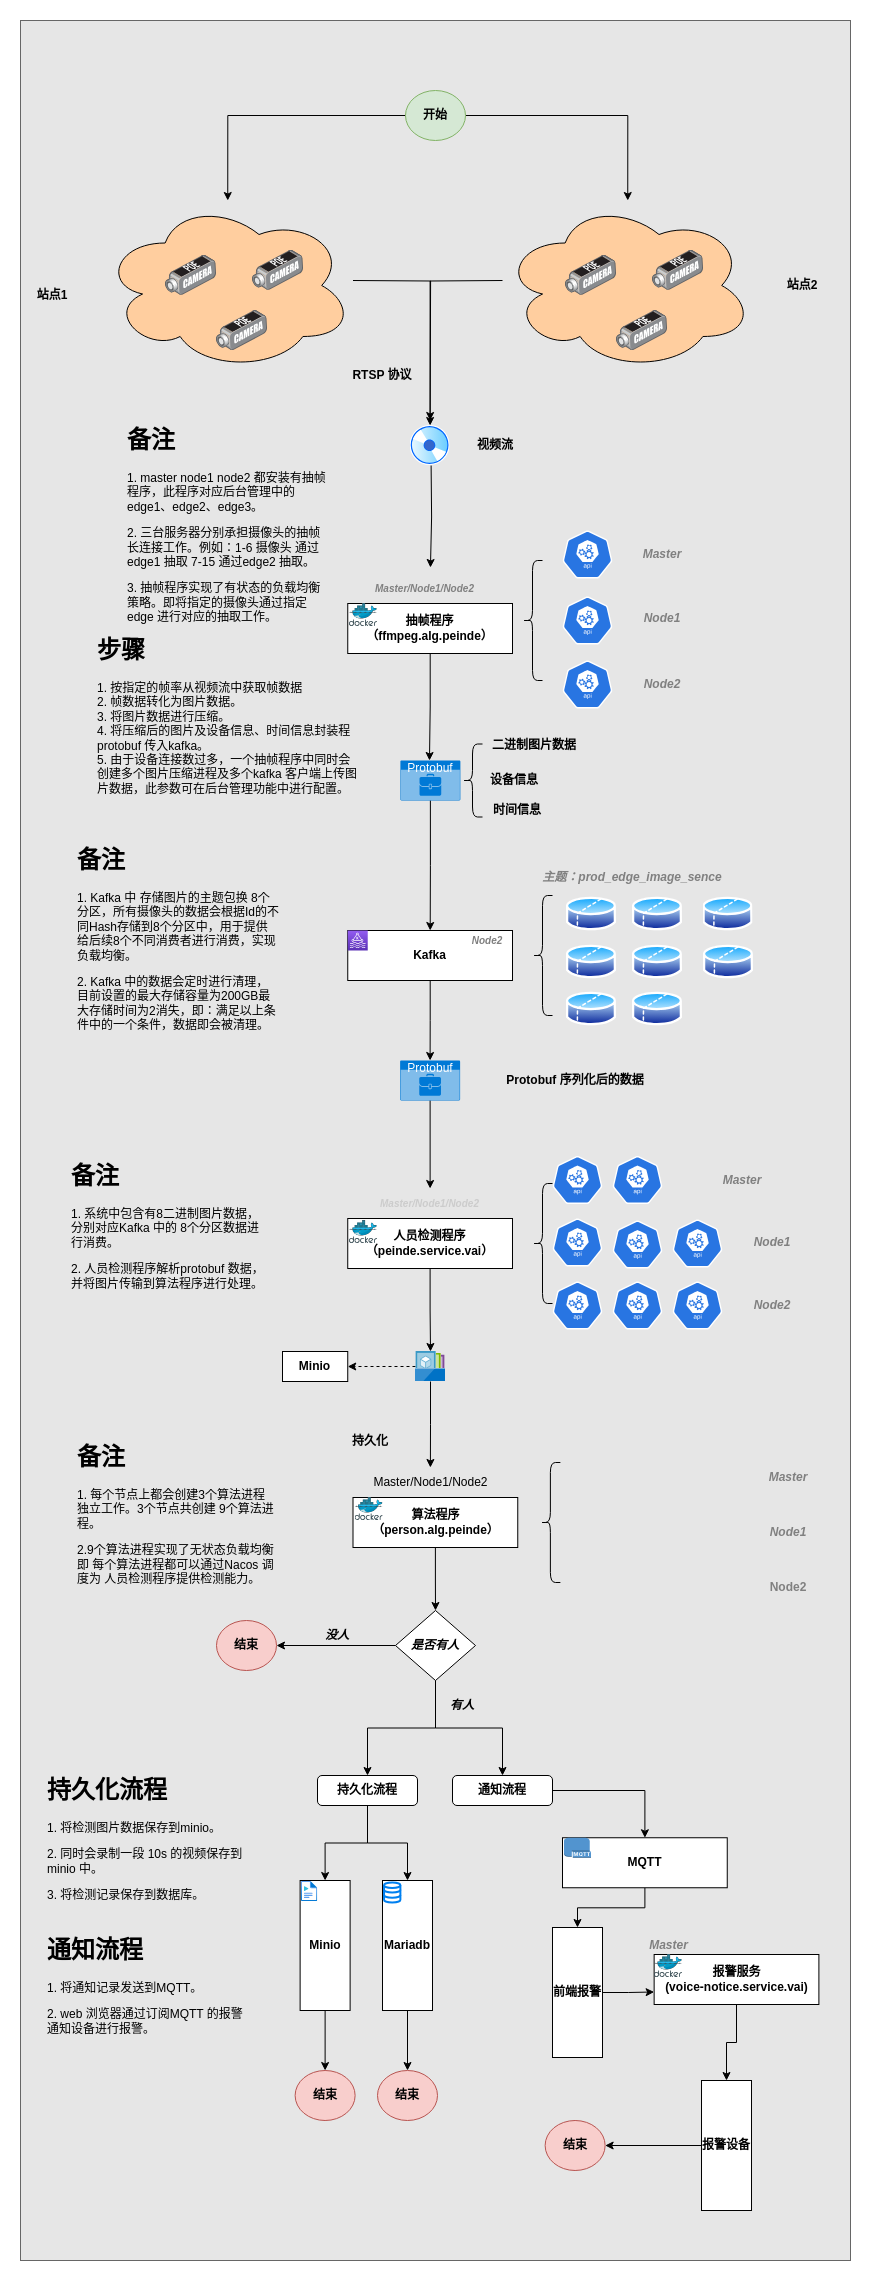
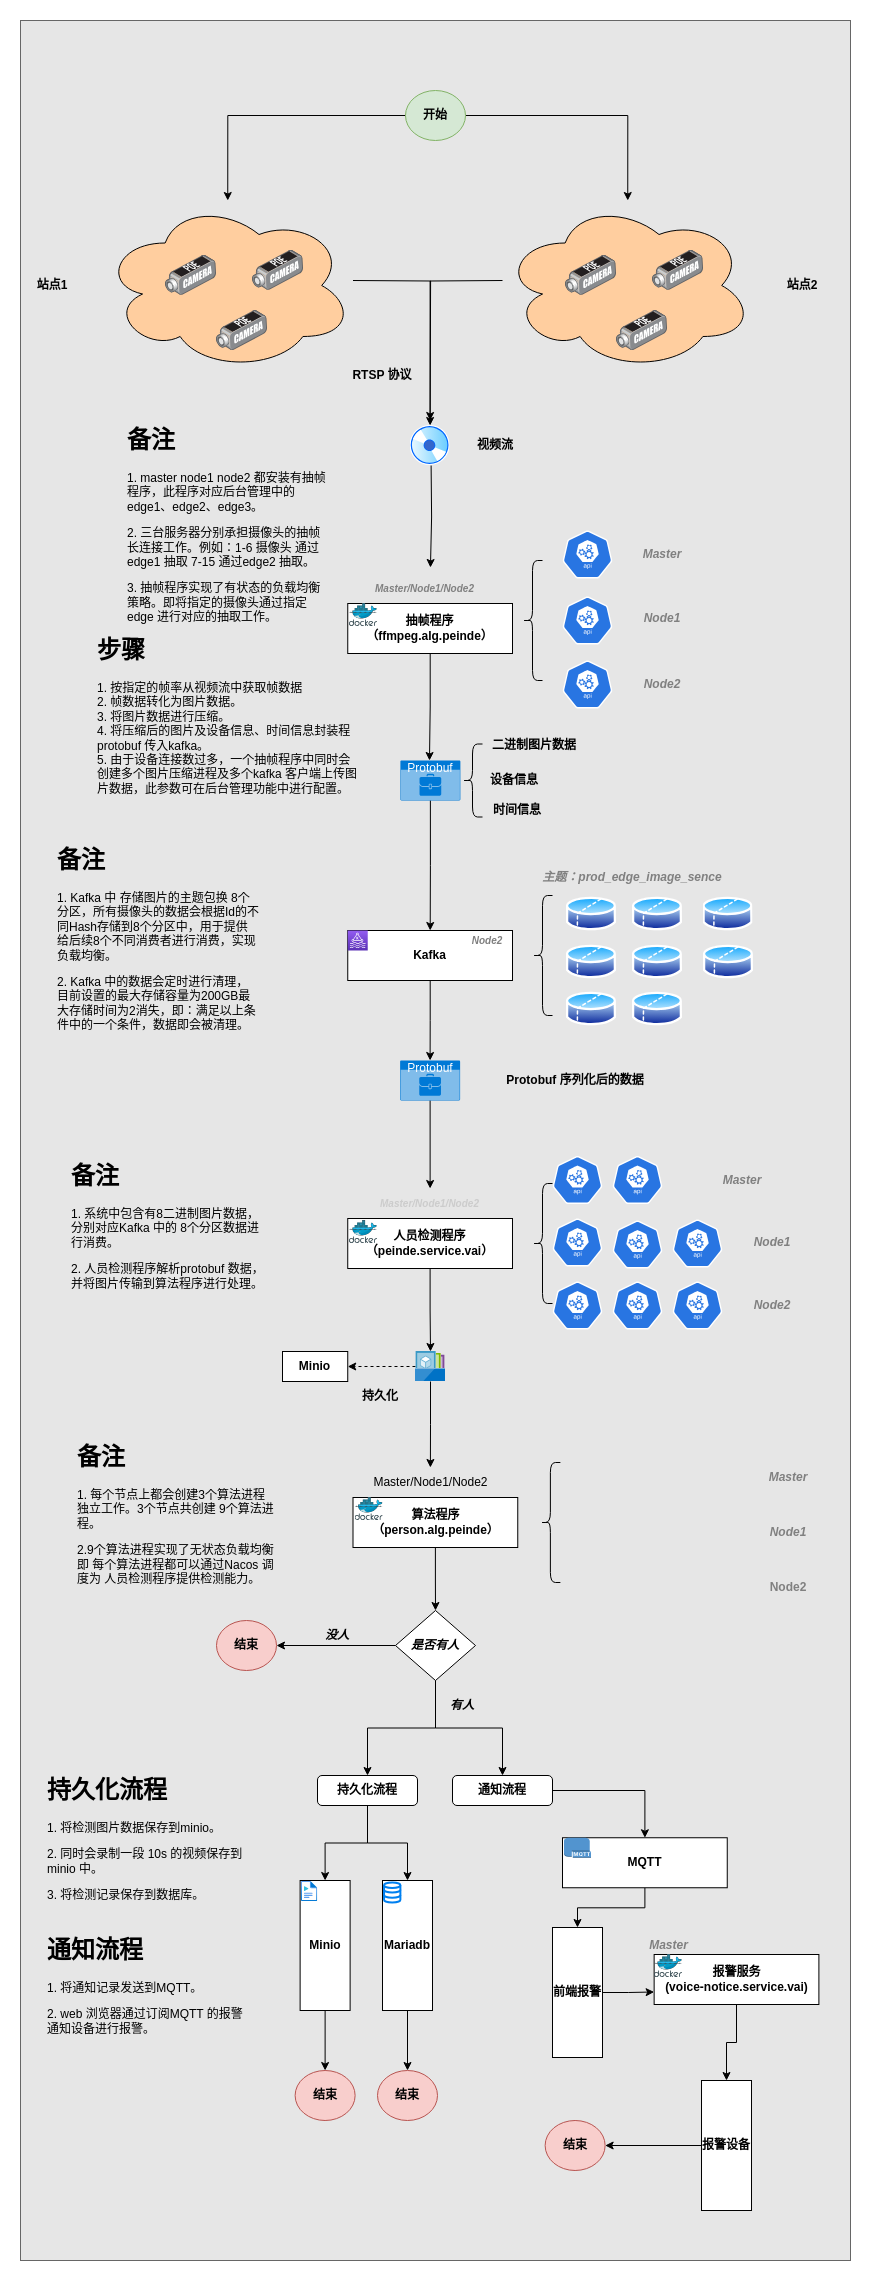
node "站点1": moved (53, 296) -> (53, 286)
node "备注1. Kafka 中 存储图片的主题包换 8个分区，所有摄像头的数据会根据Id的不同Hash存储到8个分区中，用于提供给后续8个不同消费者进行消费，实现负载均衡。 2. Kafka 中的数据会定时进行清理，目前设置的最大存储容量为200GB最大存储时间为2消失，即：满足以上条件中的一个条件，数据即会被清理。": moved (178, 956) -> (158, 956)
node "持久化": moved (370, 1442) -> (380, 1397)
